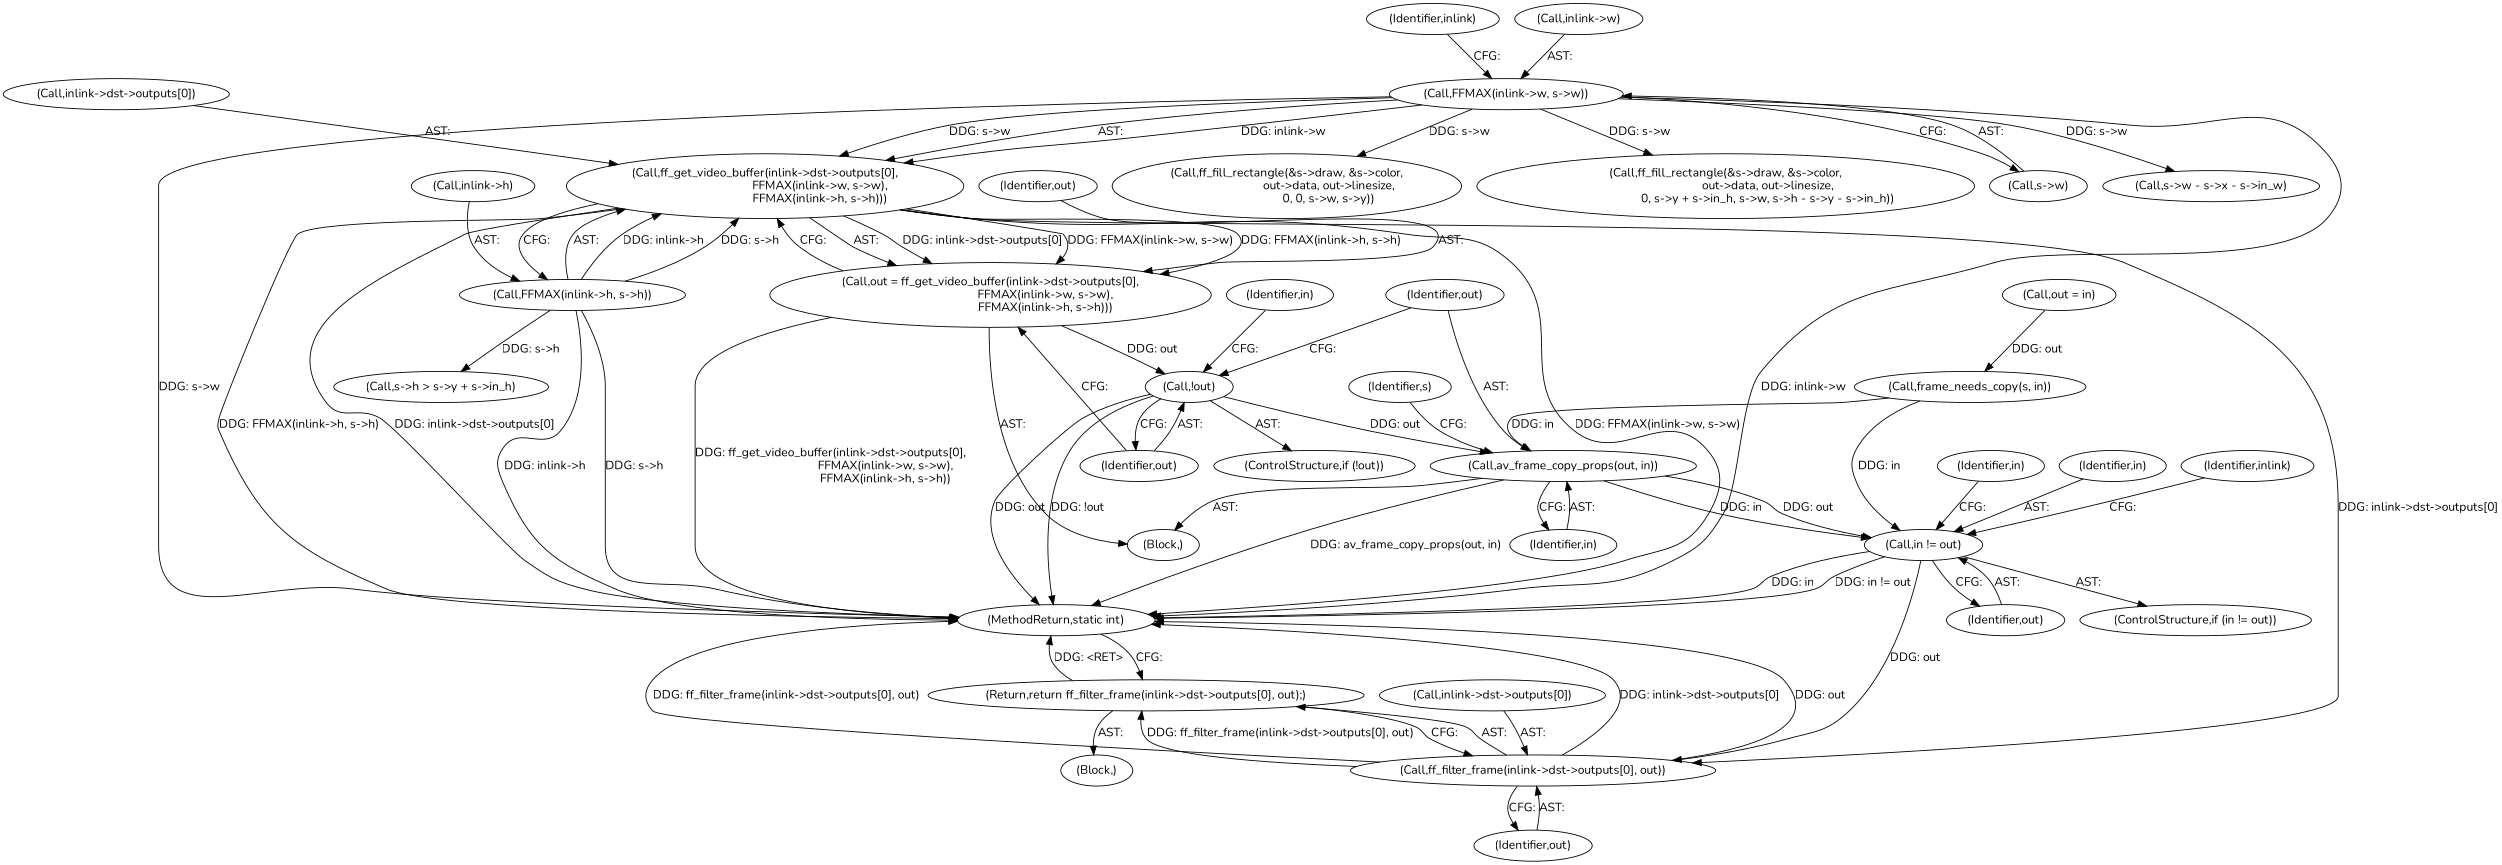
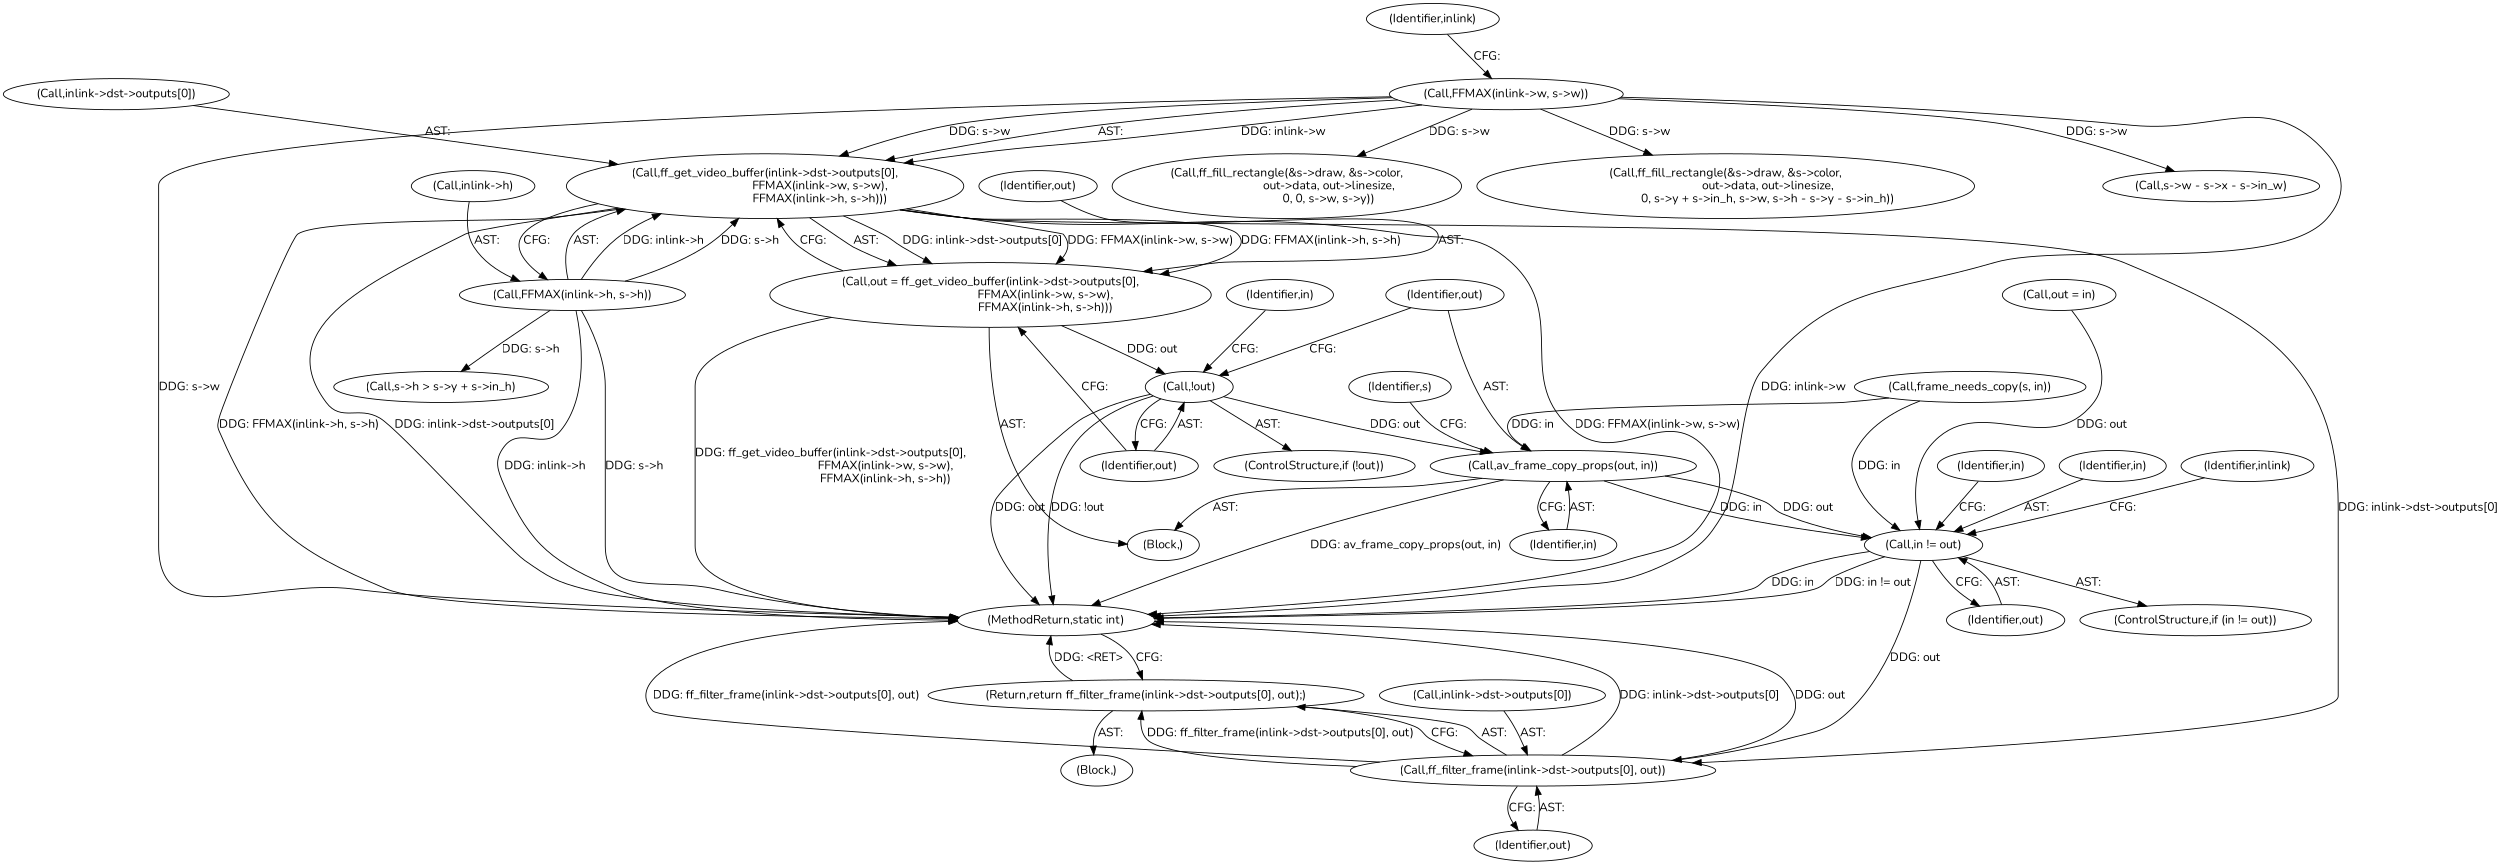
node "(Call,inlink->w)": removed
node "(Call,s->w)": removed
edge "(Call,out = in)" -> "(Call,frame_needs_copy(s, in))": now "(Call,out = in)" -> "(Call,in != out)"
